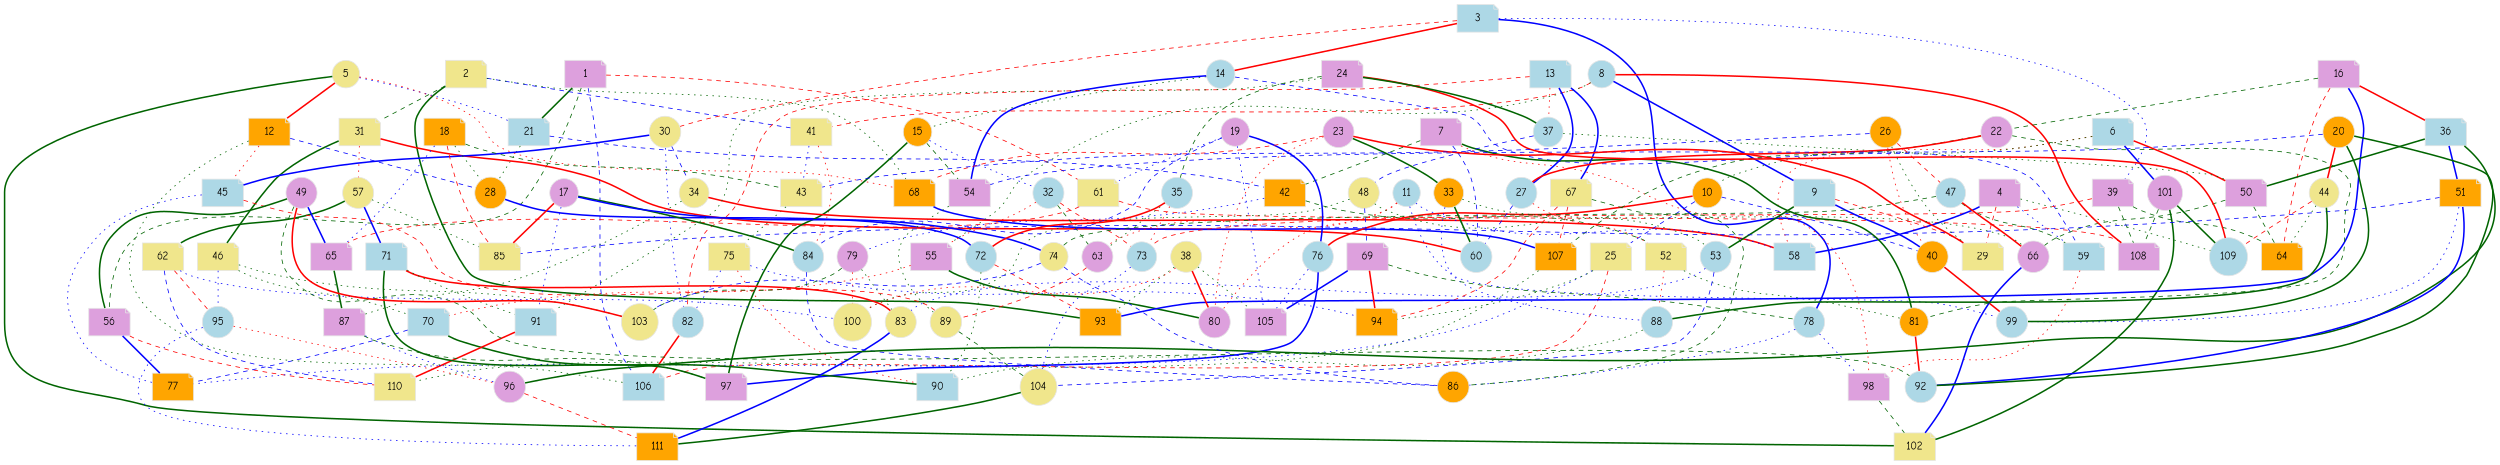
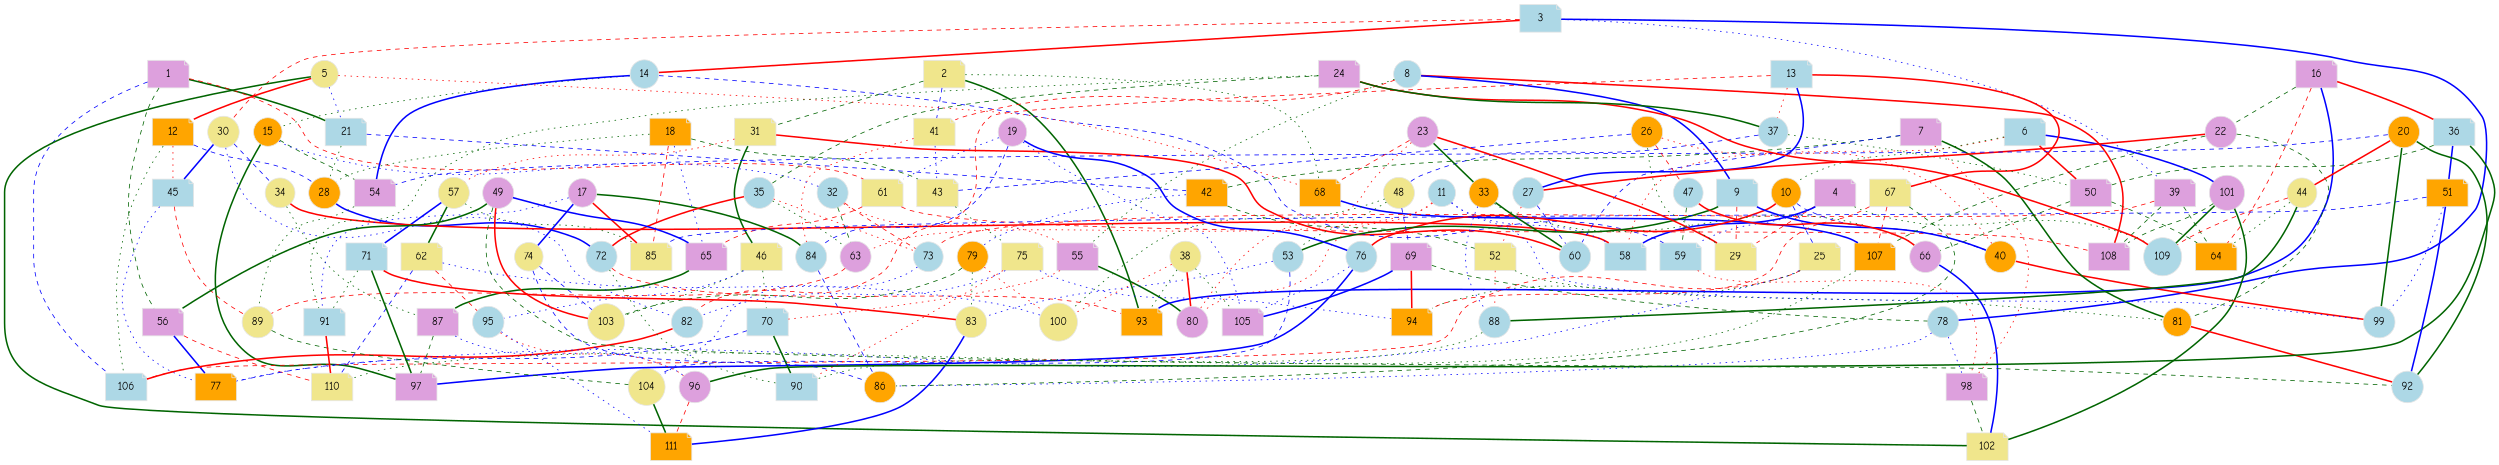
edge "13" -- "67": color blue -> red
edge "36" -- "50": style bold -> dashed
edge "47" -- "74": removed
node "79": fillcolor plum -> orange
